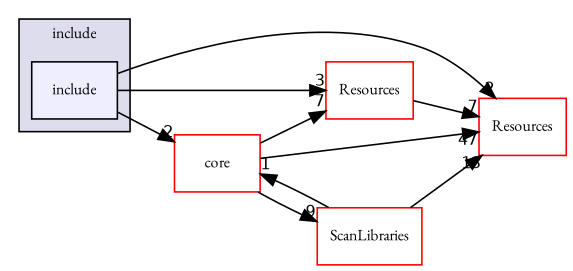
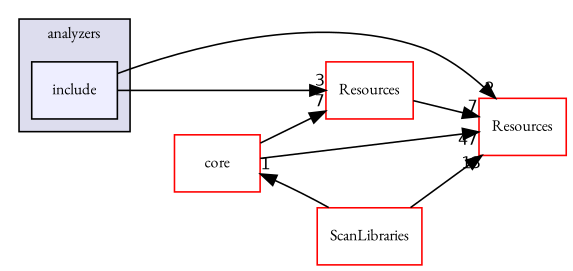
cluster "include": label "include" -> "analyzers"
edge "include" -> "core": removed
edge "core" -> "ScanLibraries": removed
